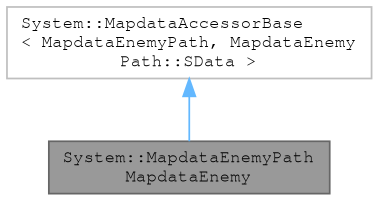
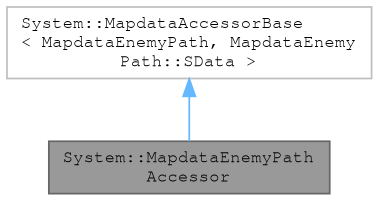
node "System::MapdataEnemyPath MapdataEnemy": label "System::MapdataEnemyPath MapdataEnemy" -> "System::MapdataEnemyPath Accessor"
